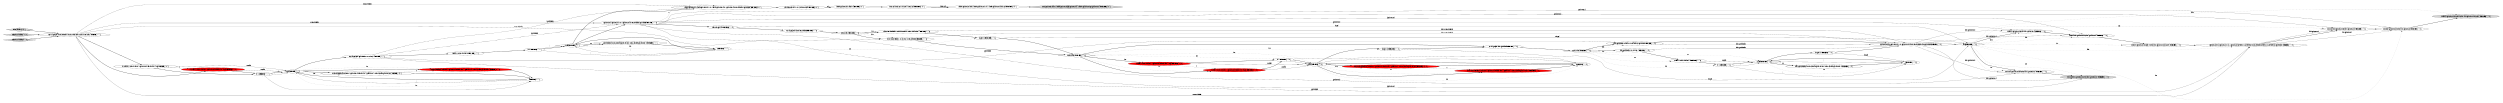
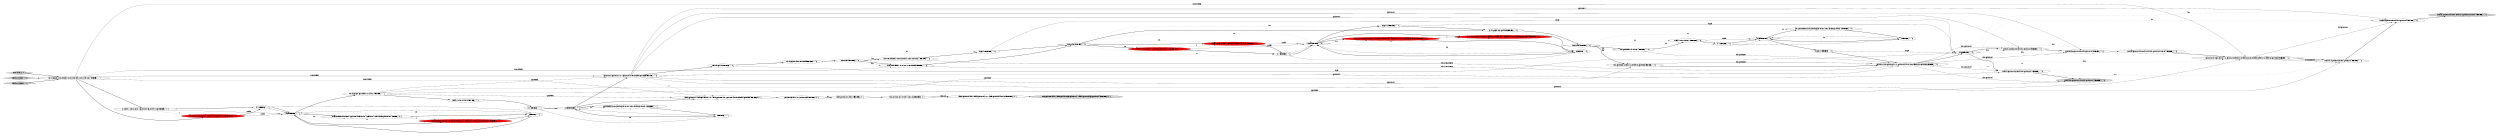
edge "i++@@@14@@@['1', '1', '1']" -> "changed = true@@@22@@@['1', '1', '0']": now "randomBoolean()@@@20@@@['1', '1', '0']" -> "changed = true@@@22@@@['1', '1', '0']"
edge "changed = true@@@45@@@['1', '1', '0']" -> "i++@@@42@@@['1', '1', '0']": now "changed = true@@@45@@@['1', '1', '0']" -> "changed@@@51@@@['1', '1', '0']"
